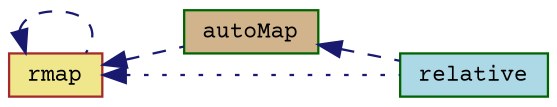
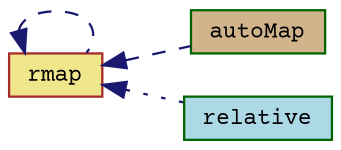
edge "relative" -> "autoMap": removed
